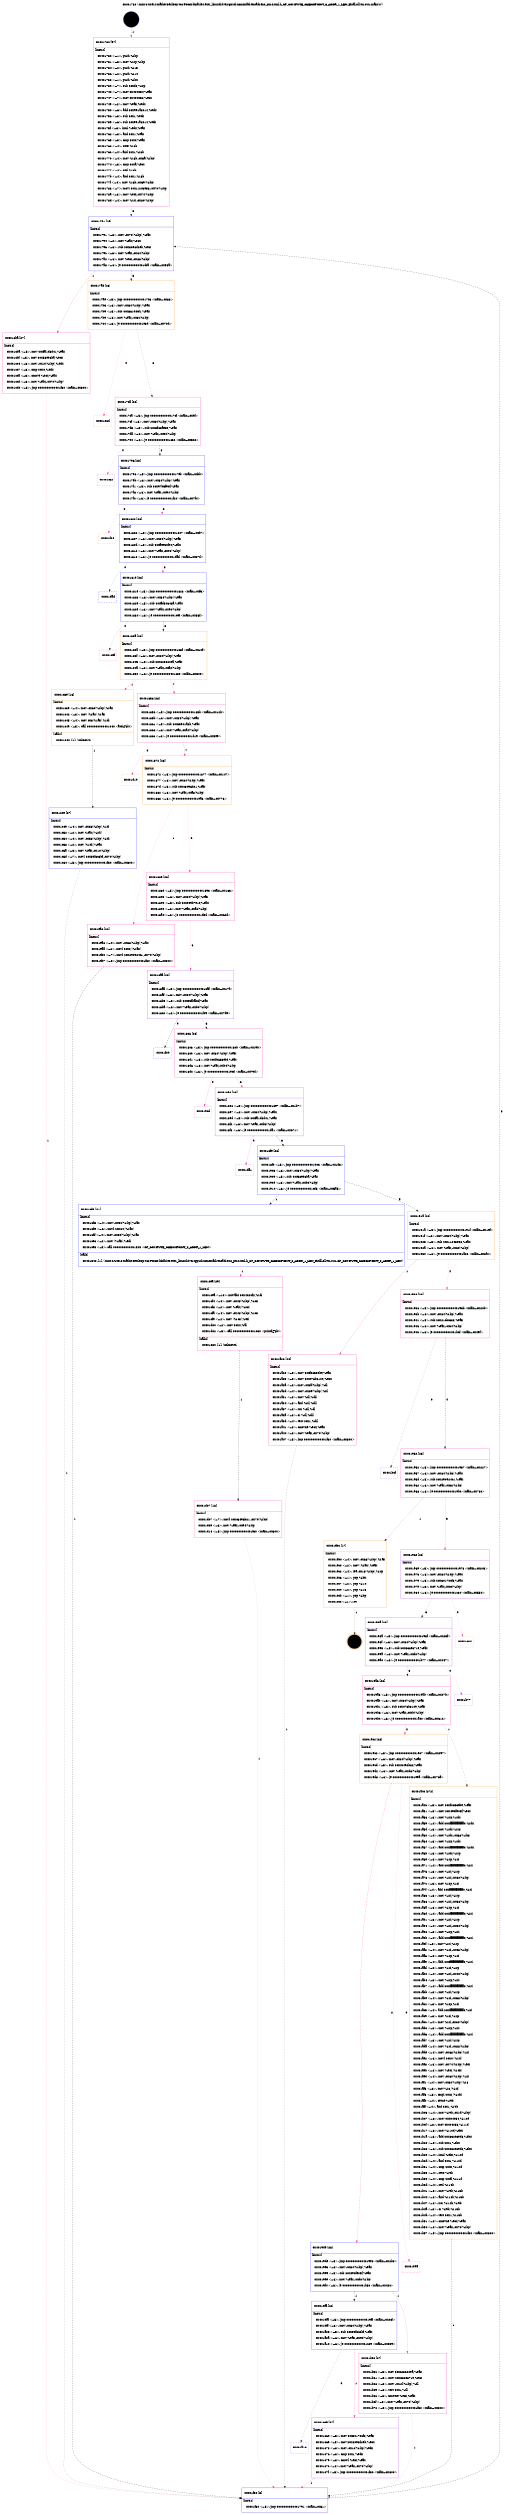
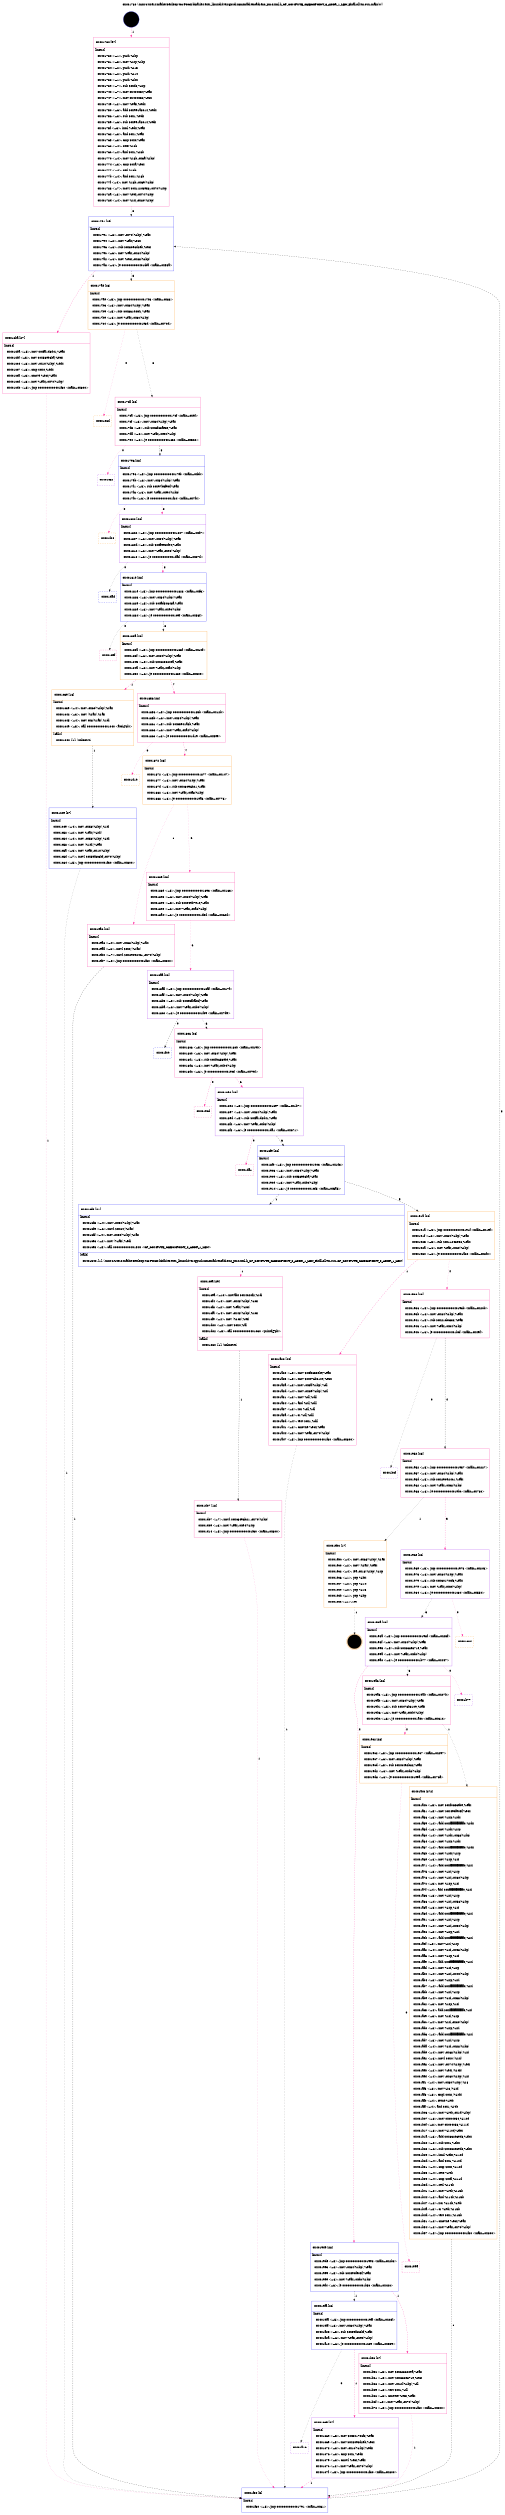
node "0x401802 [28]": color blue -> purple
edge "0x4019c2 [28]" -> "0x4019de [28]": now "0x40198a [28]" -> "0x4019de [28]"
